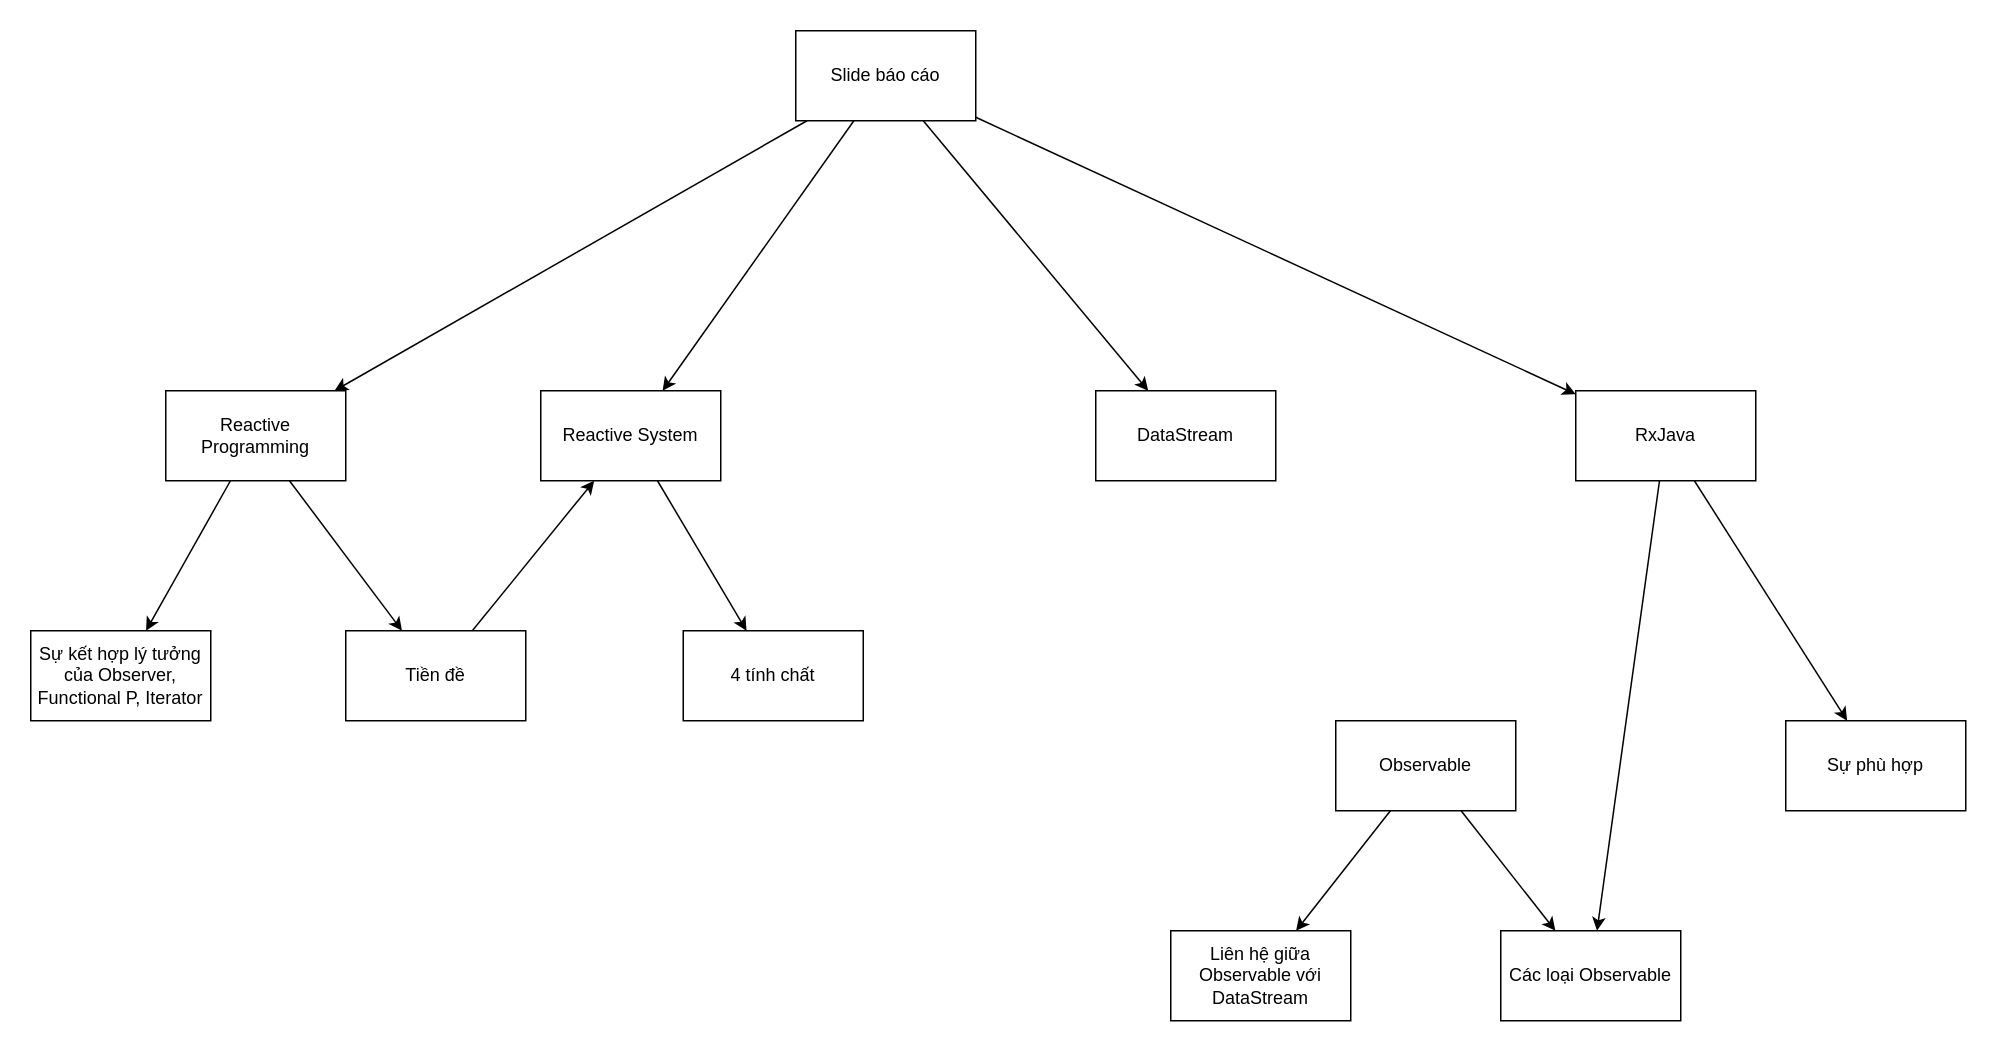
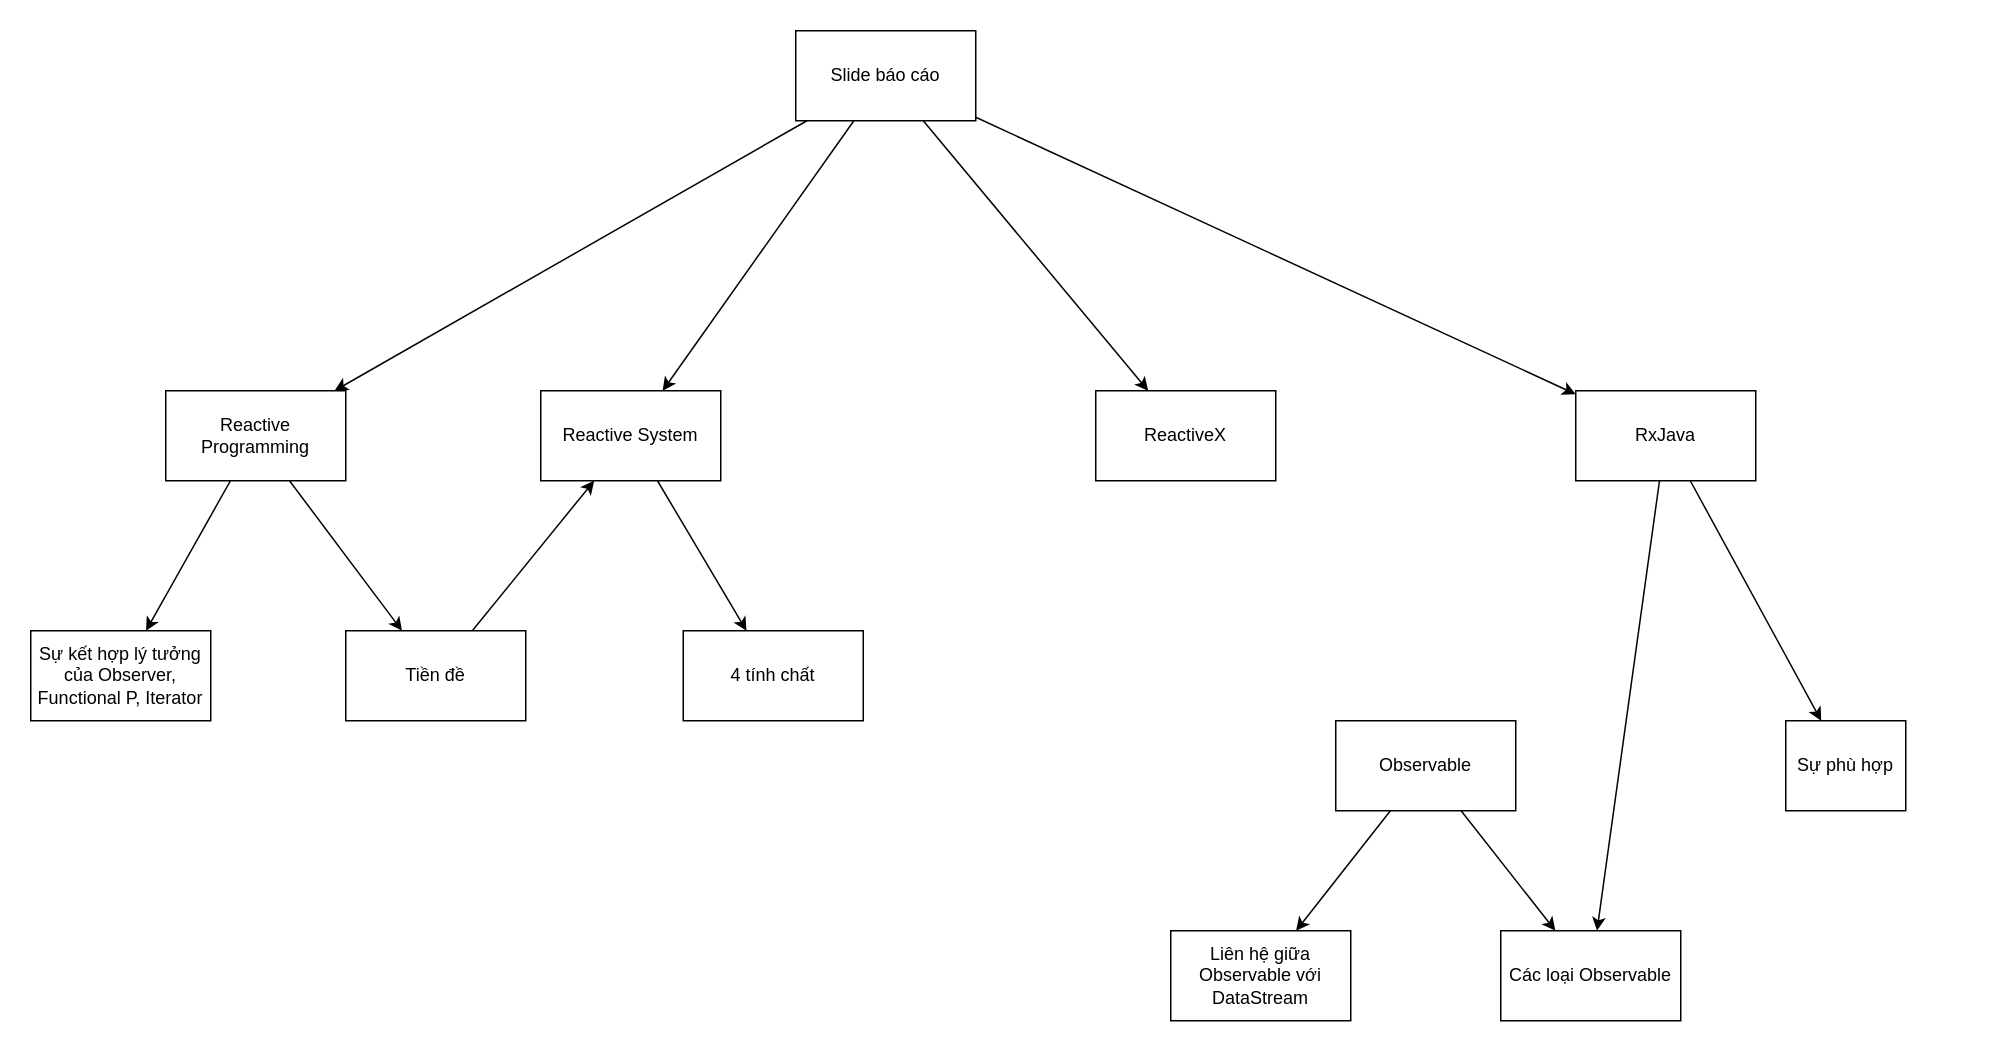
node "DataStream": label "DataStream" -> "ReactiveX"
node "Sự phù hợp": size 180x90 -> 120x90
